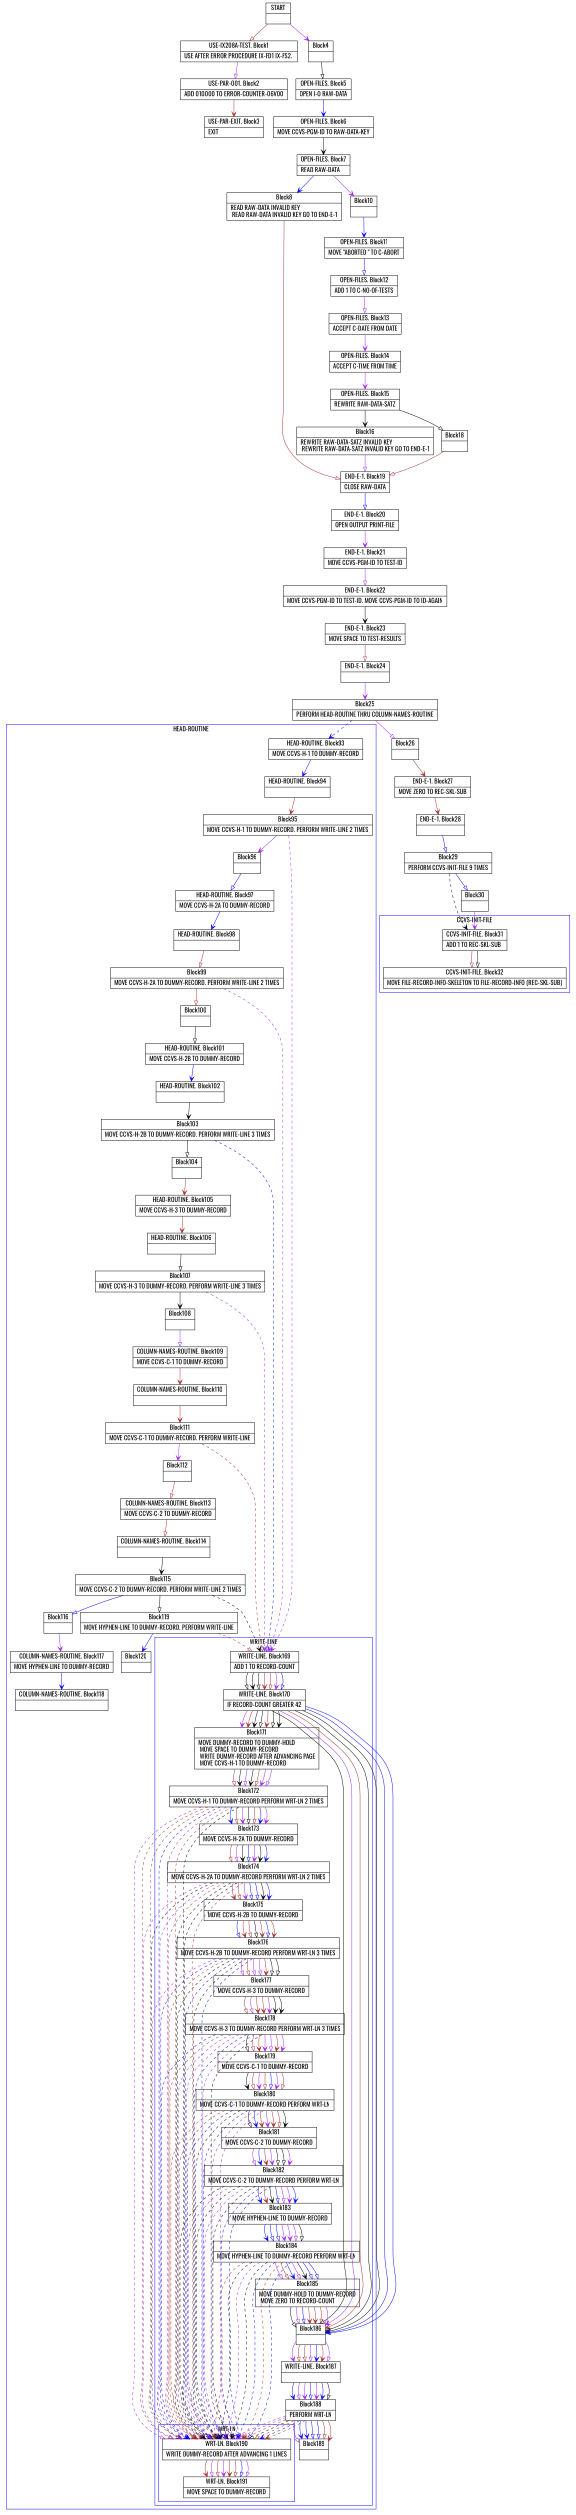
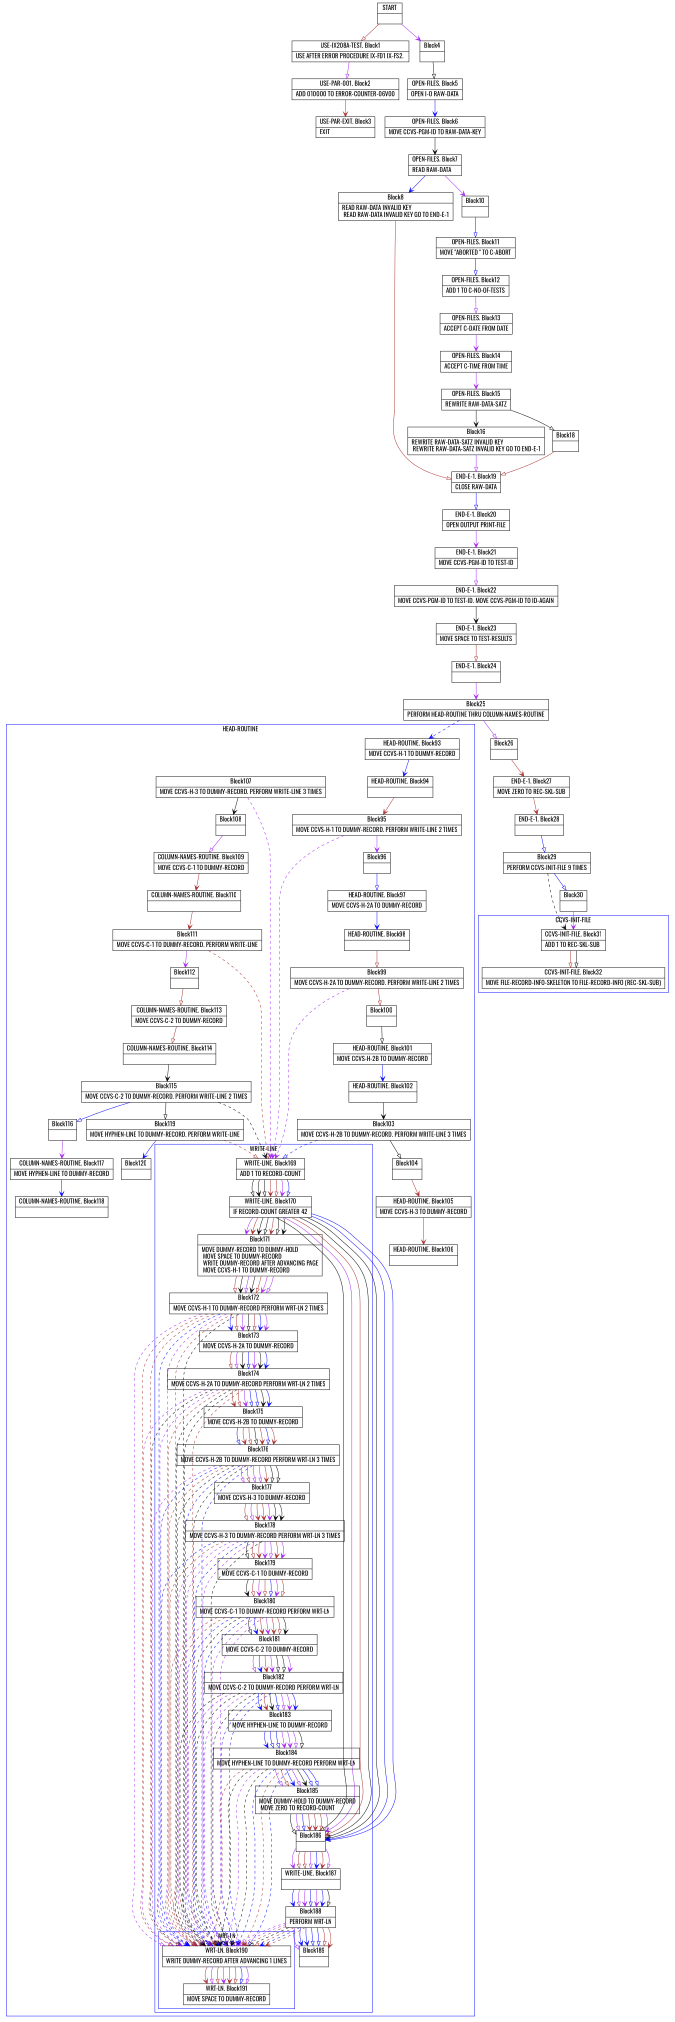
edge "Block10" -> "OPEN-FILES. Block11": arrowhead vee -> onormal
edge "HEAD-ROUTINE. Block106" -> "Block107": removed
